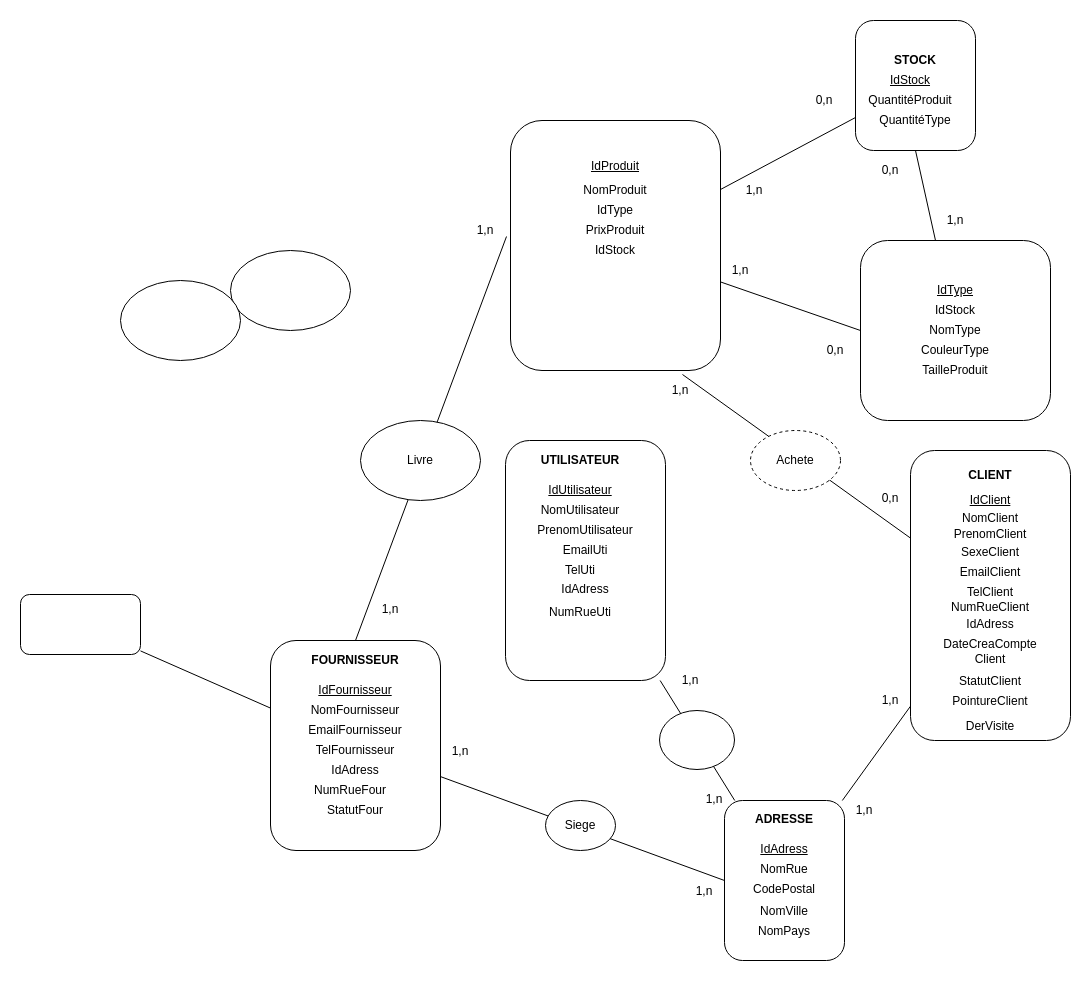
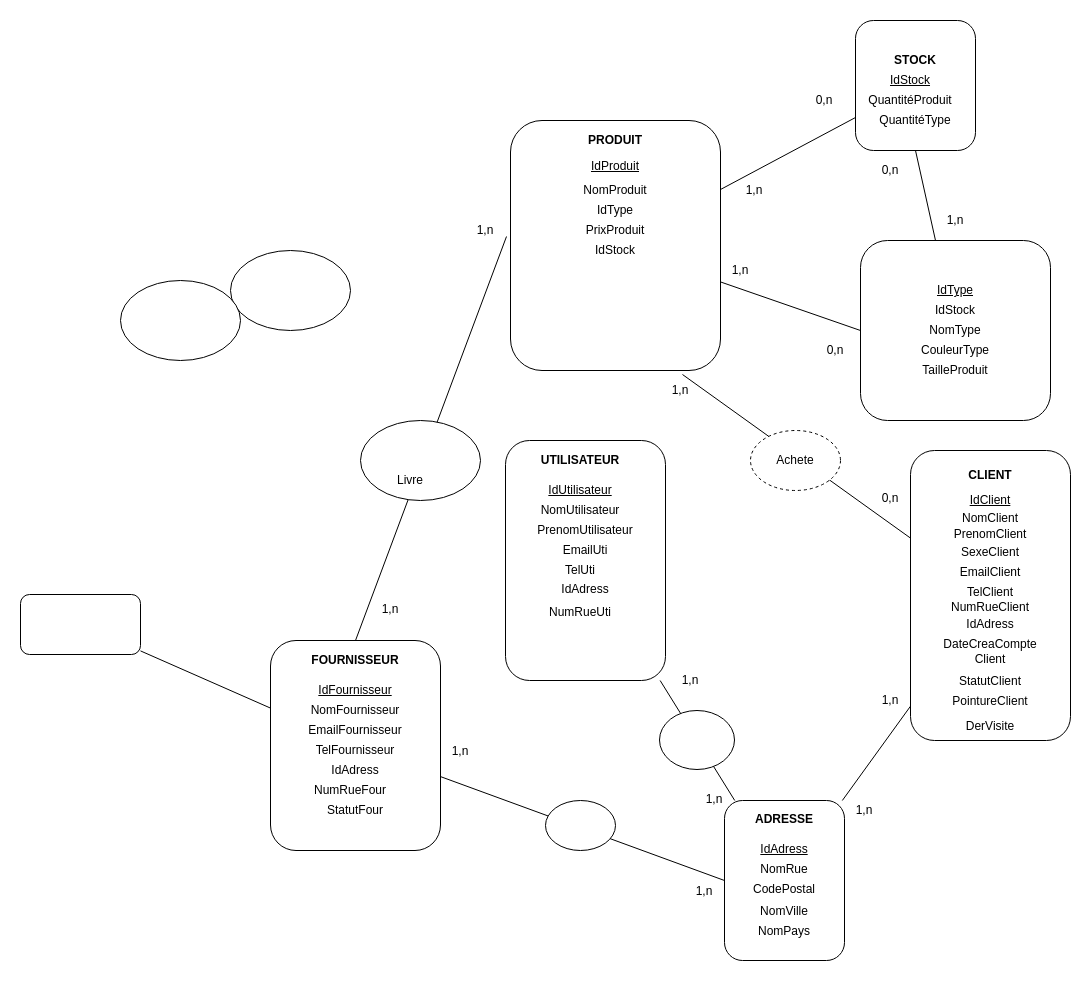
node "PRODUIT": added
node "Livre": moved (421, 461) -> (411, 481)
node "Siege": removed
